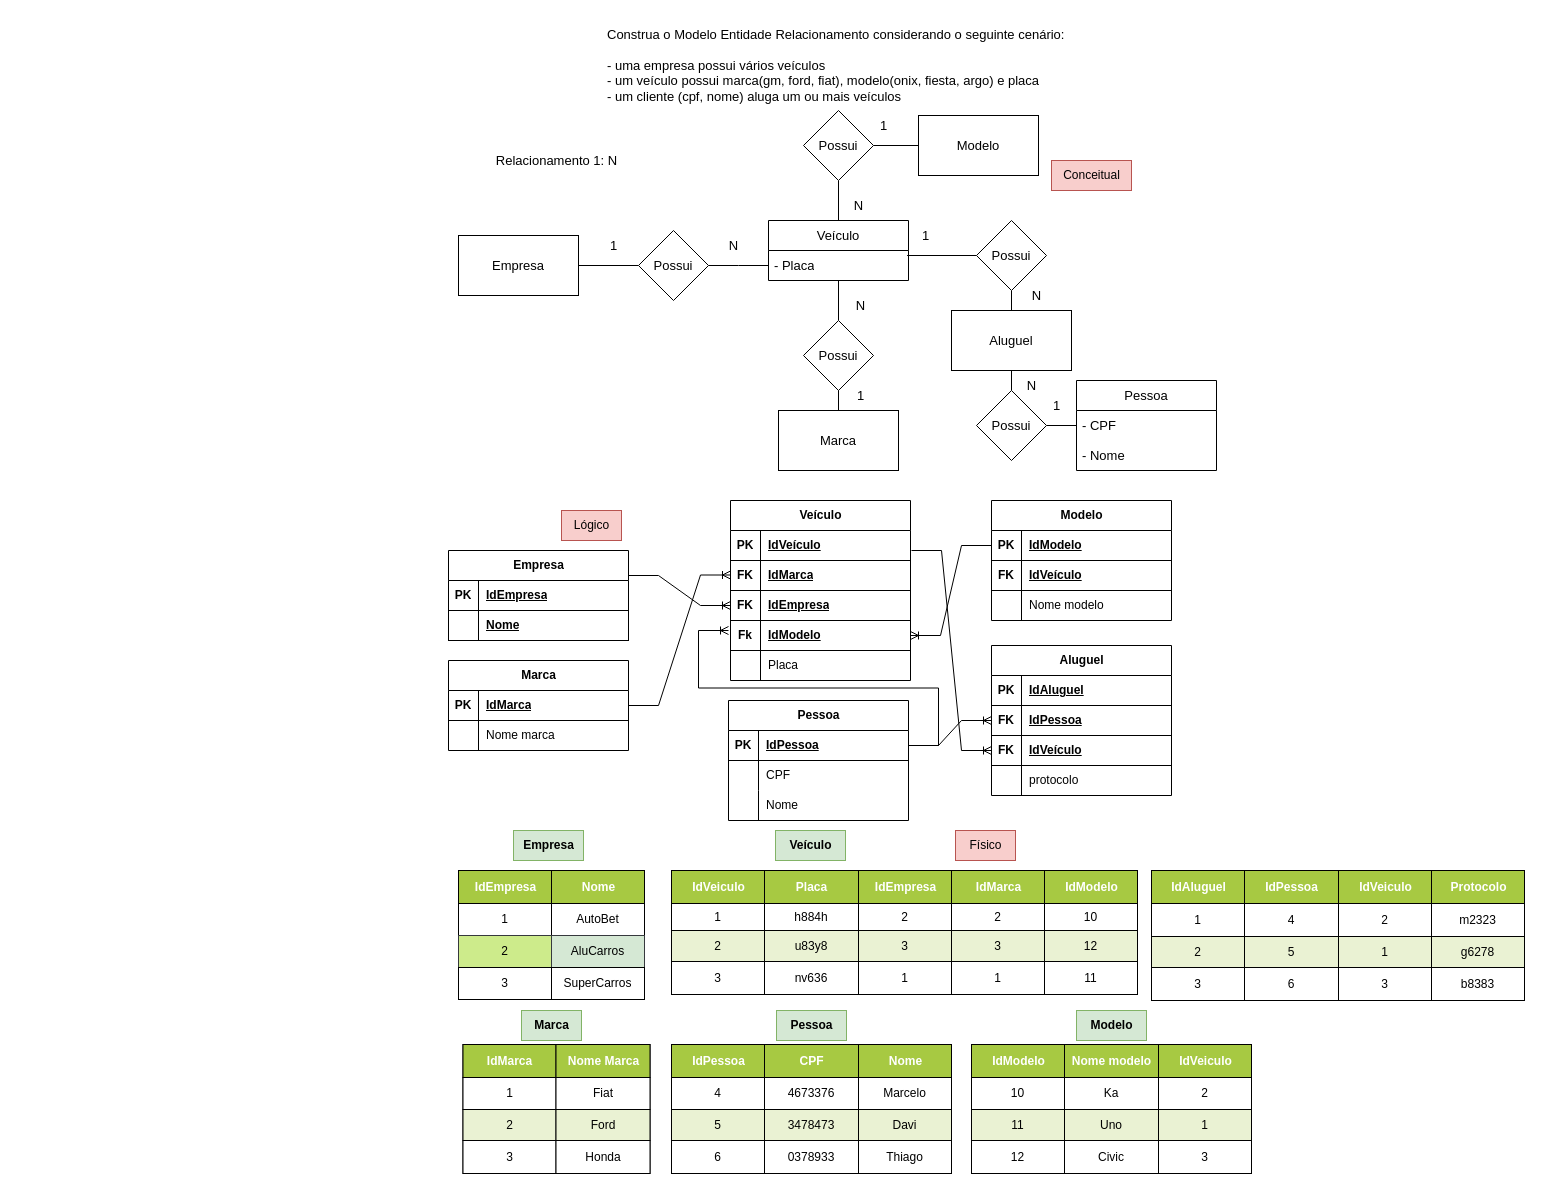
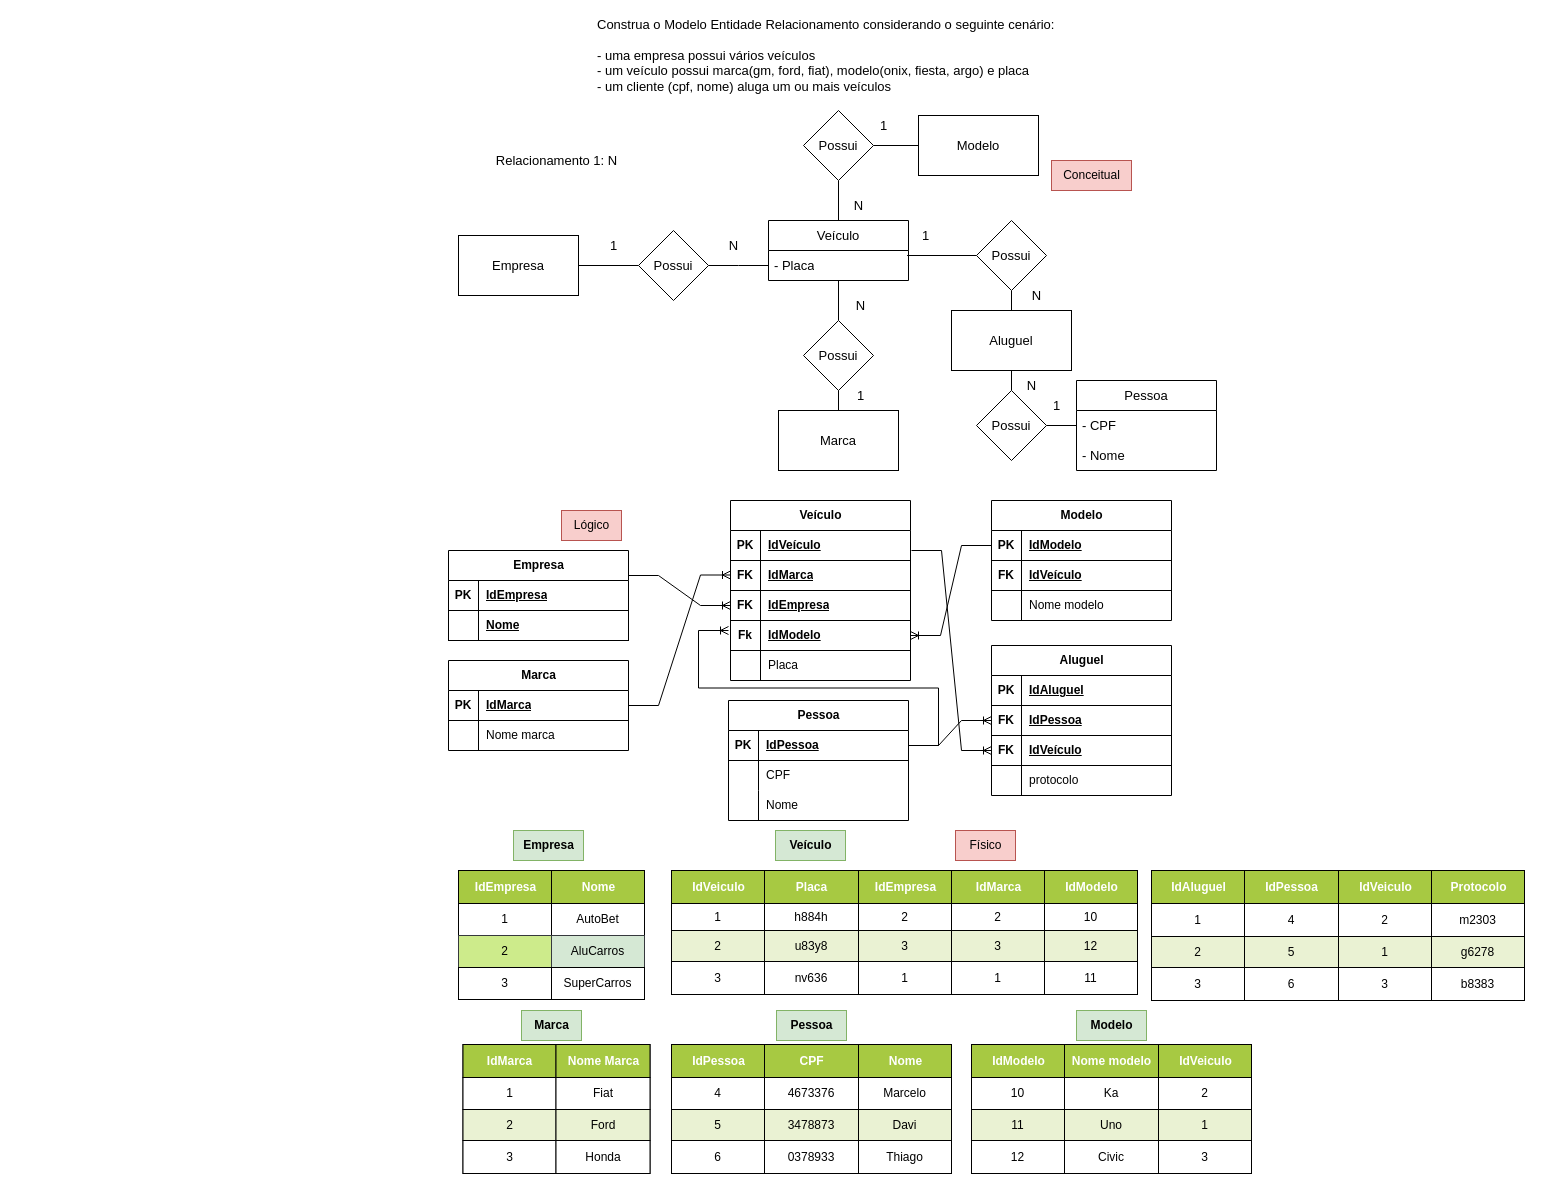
node "Construa o Modelo Entidade Relacionamento considerando o seguinte cenário: - uma empresa possui vários veículos - um veículo possui marca(gm, ford, fiat), modelo(onix, fiesta, argo) e placa - um cliente (cpf, nome) aluga um ou mais veículos": moved (846, 66) -> (836, 56)
node "m2323": label "m2323" -> "m2303"
node "3478473": label "3478473" -> "3478873"
